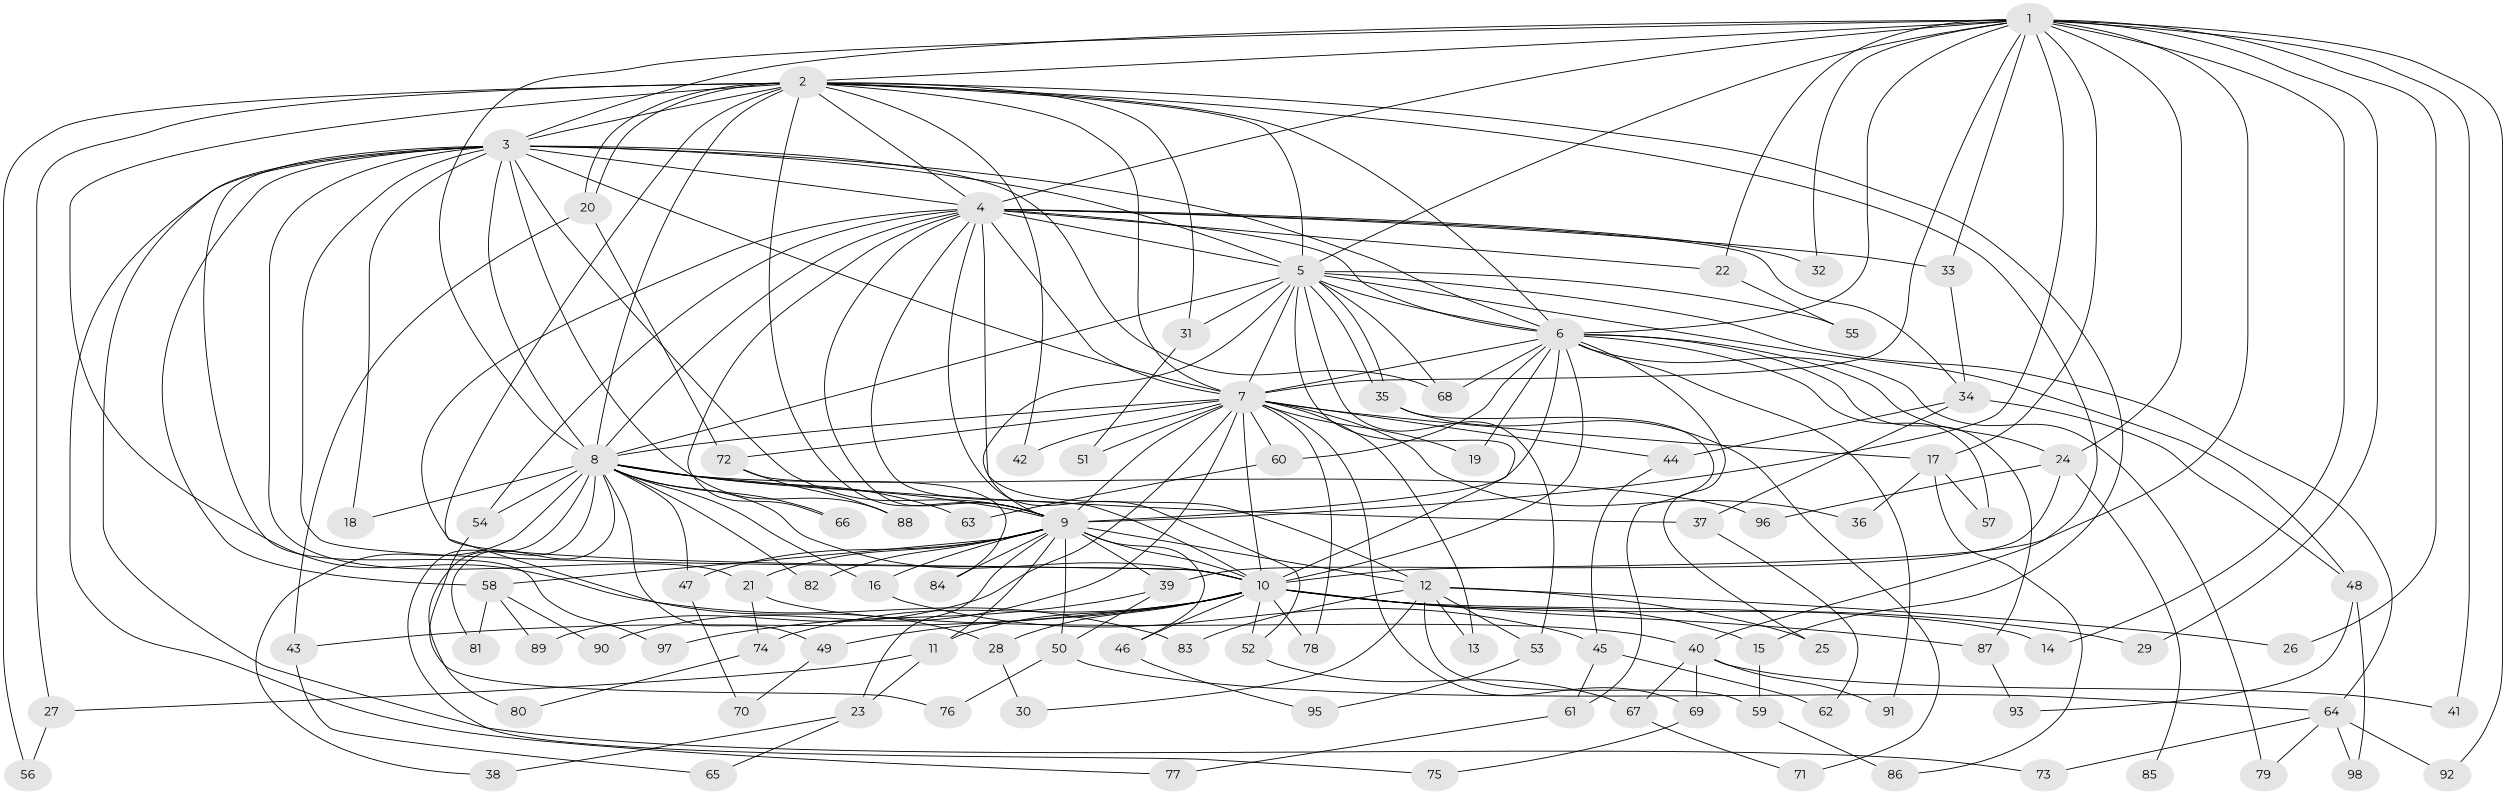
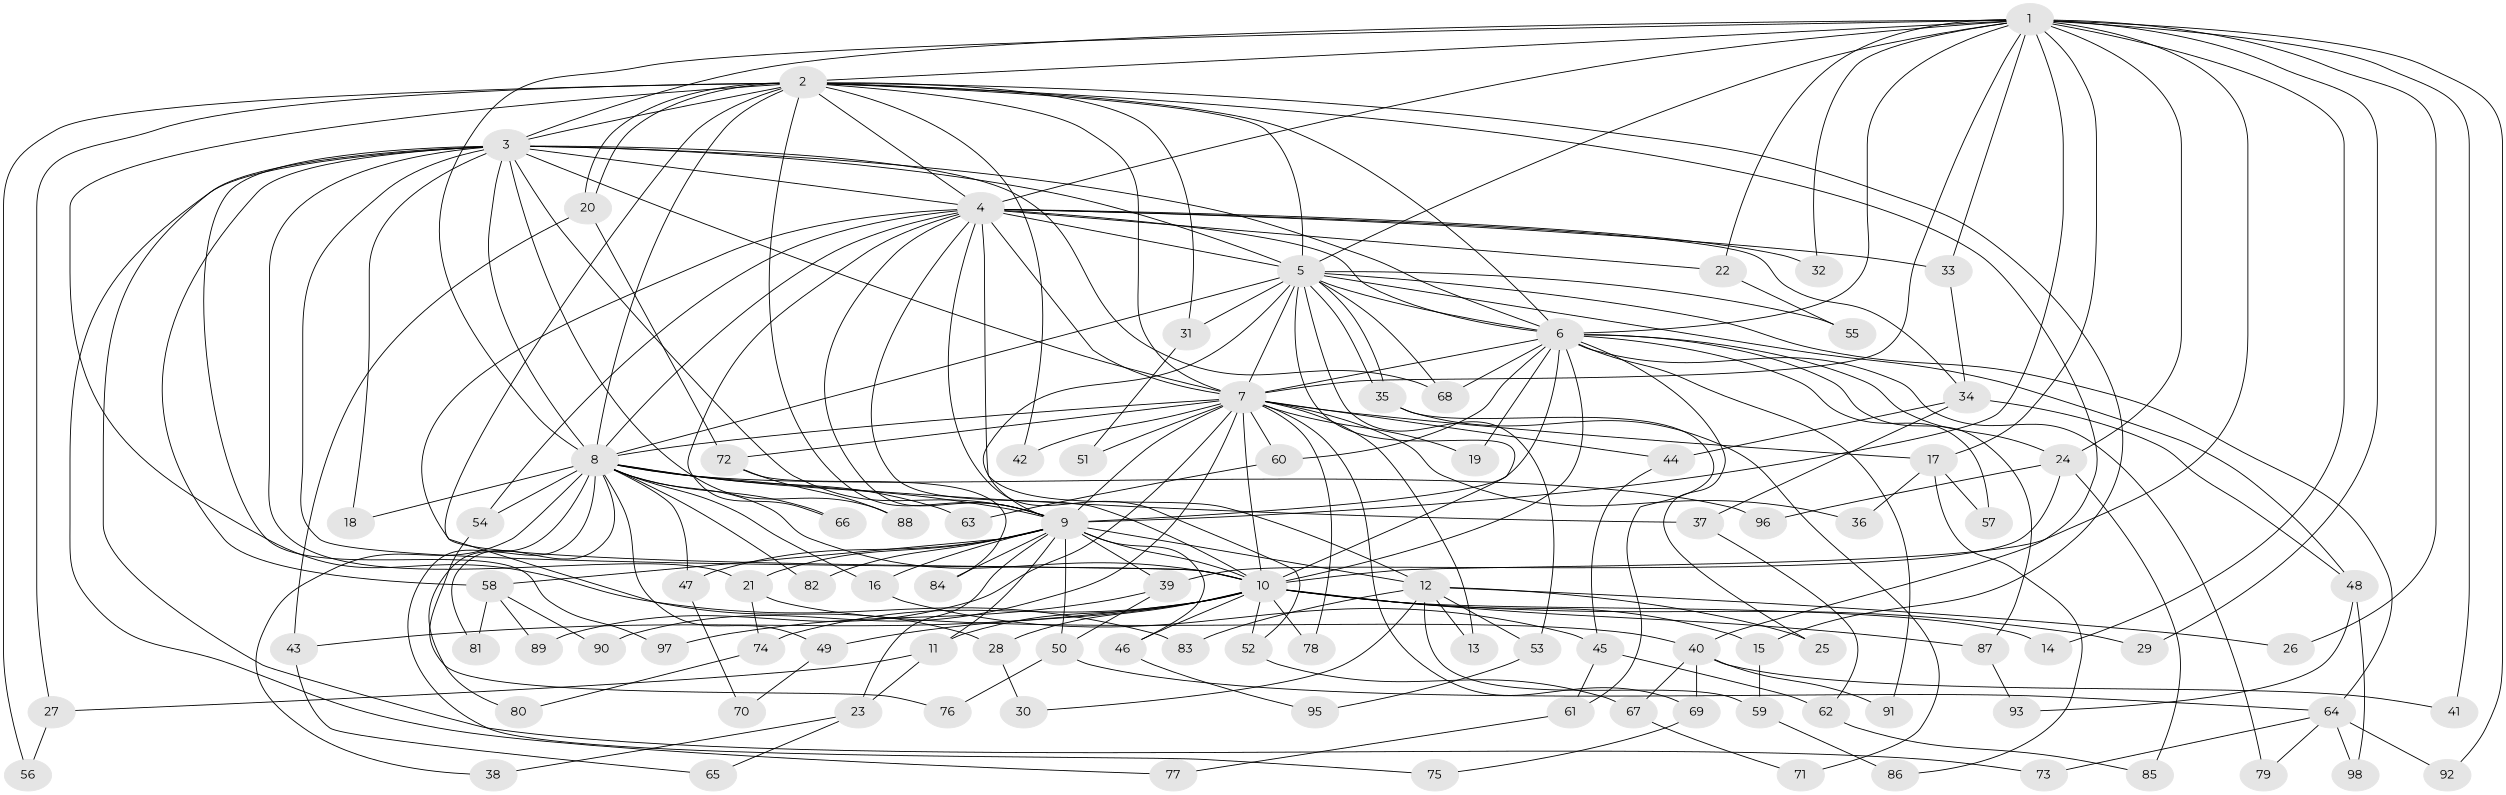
edge "62" -- "85": added
